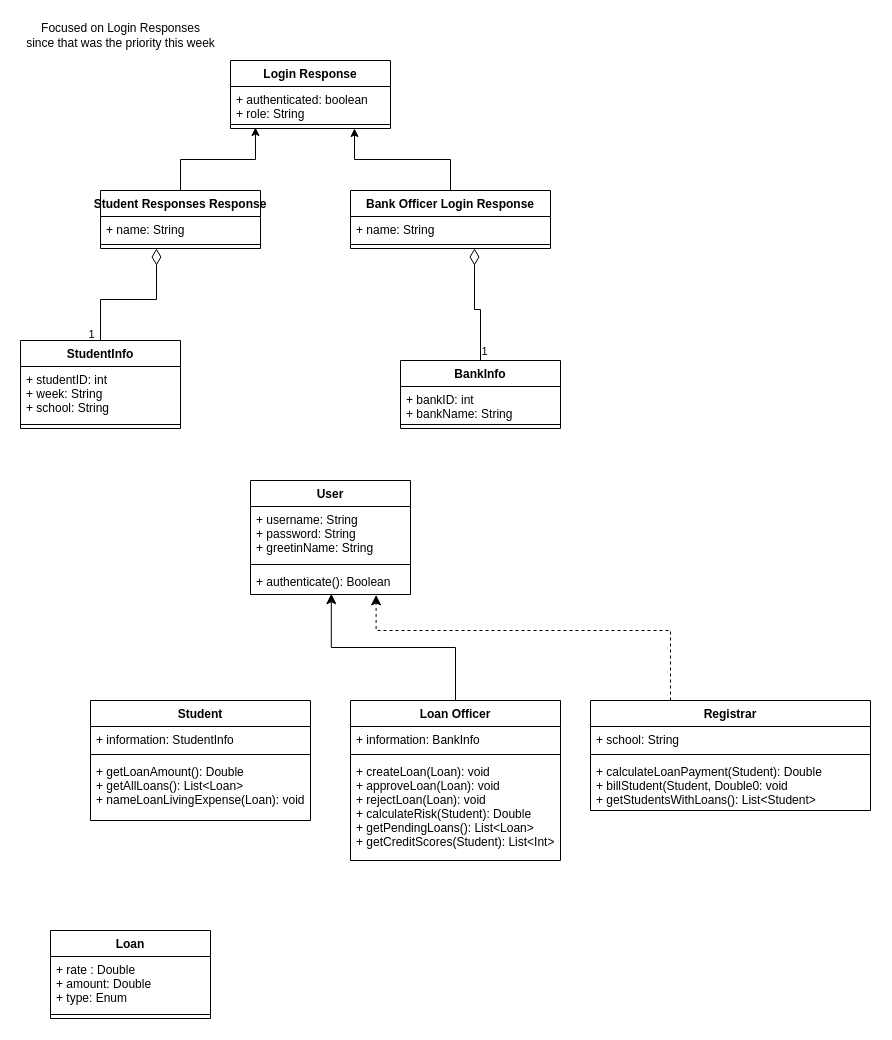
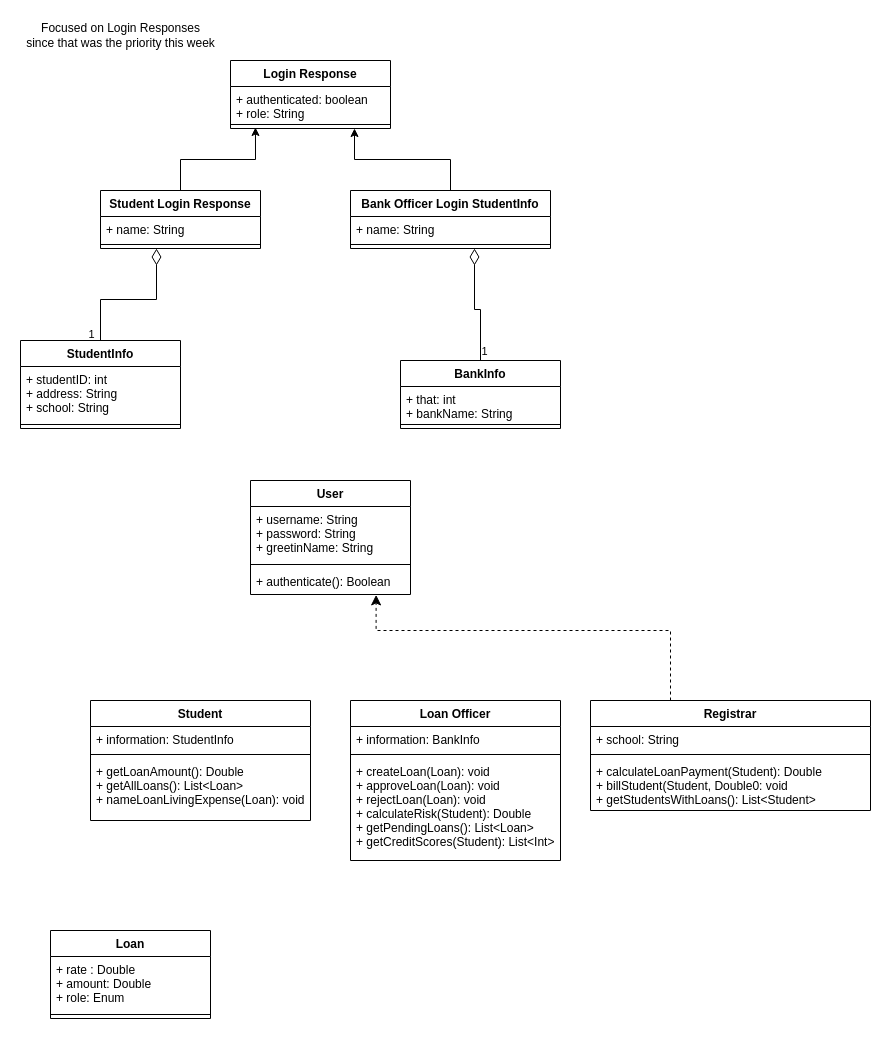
node "Student Responses Response": label "Student Responses Response" -> "Student Login Response"
node "Bank Officer Login Response": label "Bank Officer Login Response" -> "Bank Officer Login StudentInfo"
node "+ studentID: int + week: String + school: String": label "+ studentID: int + week: String + school: String" -> "+ studentID: int + address: String + school: String"
node "+ bankID: int + bankName: String": label "+ bankID: int + bankName: String" -> "+ that: int + bankName: String"
edge "Loan Officer" -> "+ authenticate(): Boolean": removed
node "+ rate : Double + amount: Double + type: Enum": label "+ rate : Double + amount: Double + type: Enum" -> "+ rate : Double + amount: Double + role: Enum"
